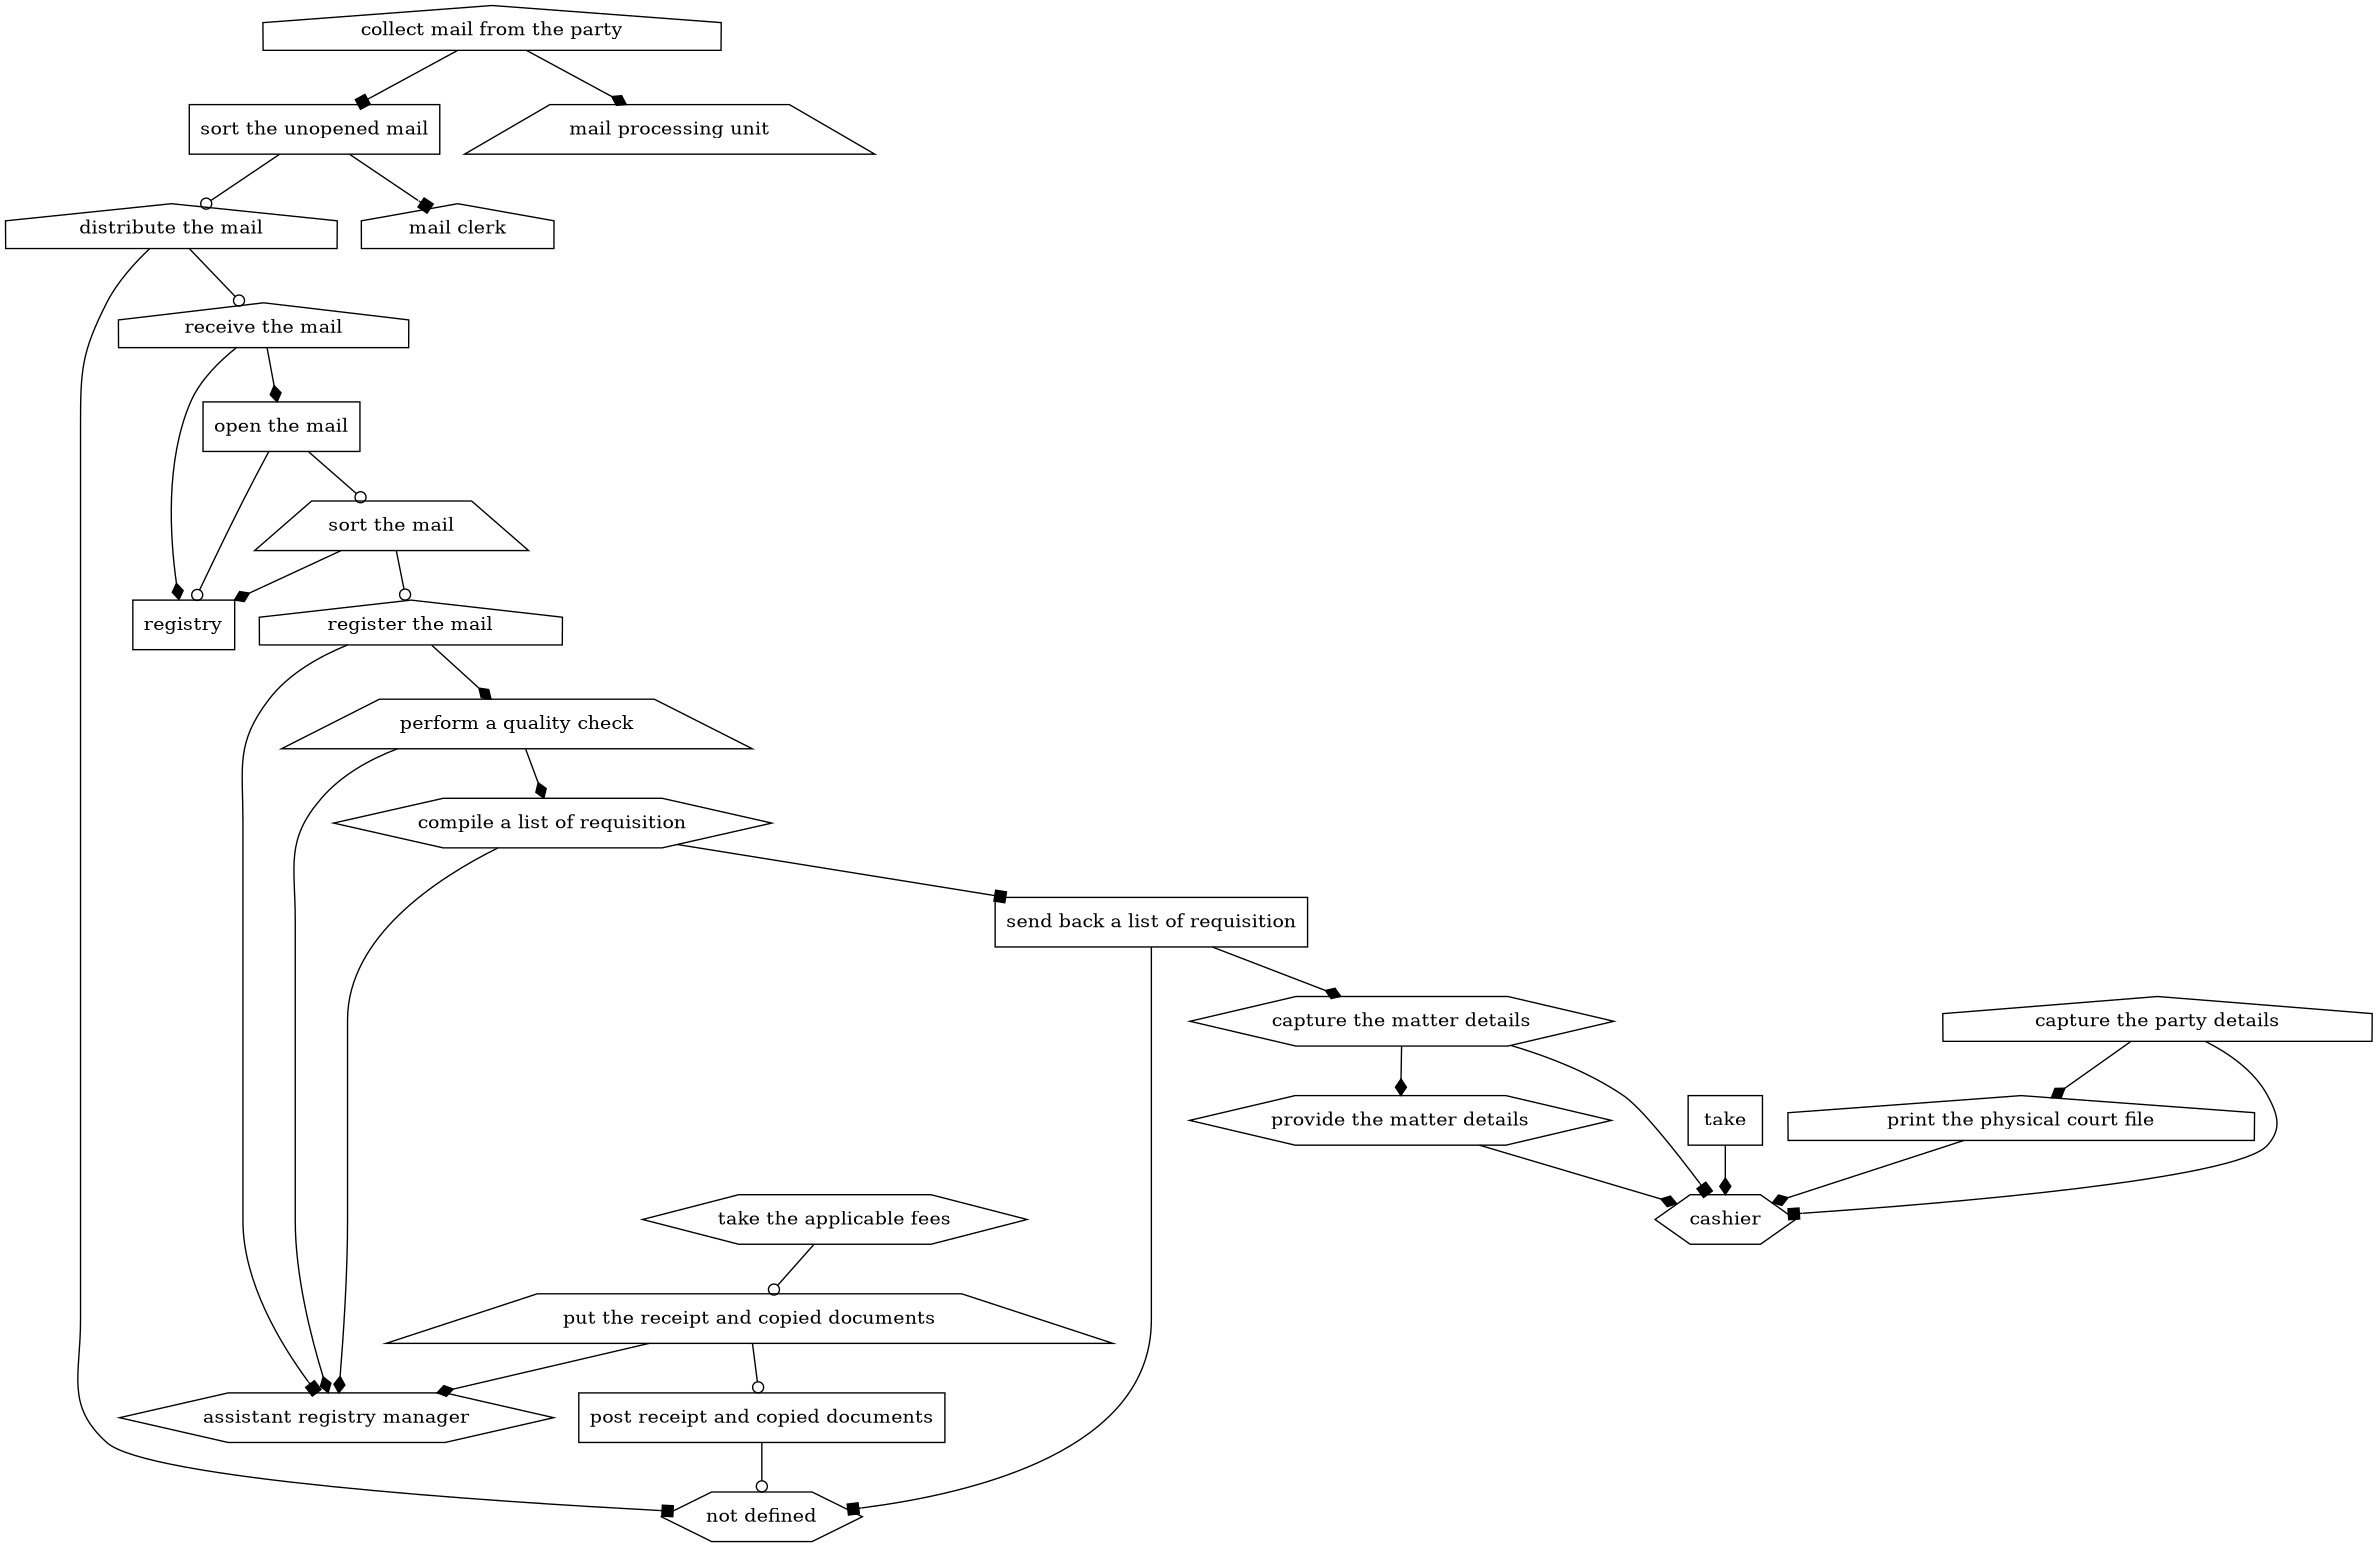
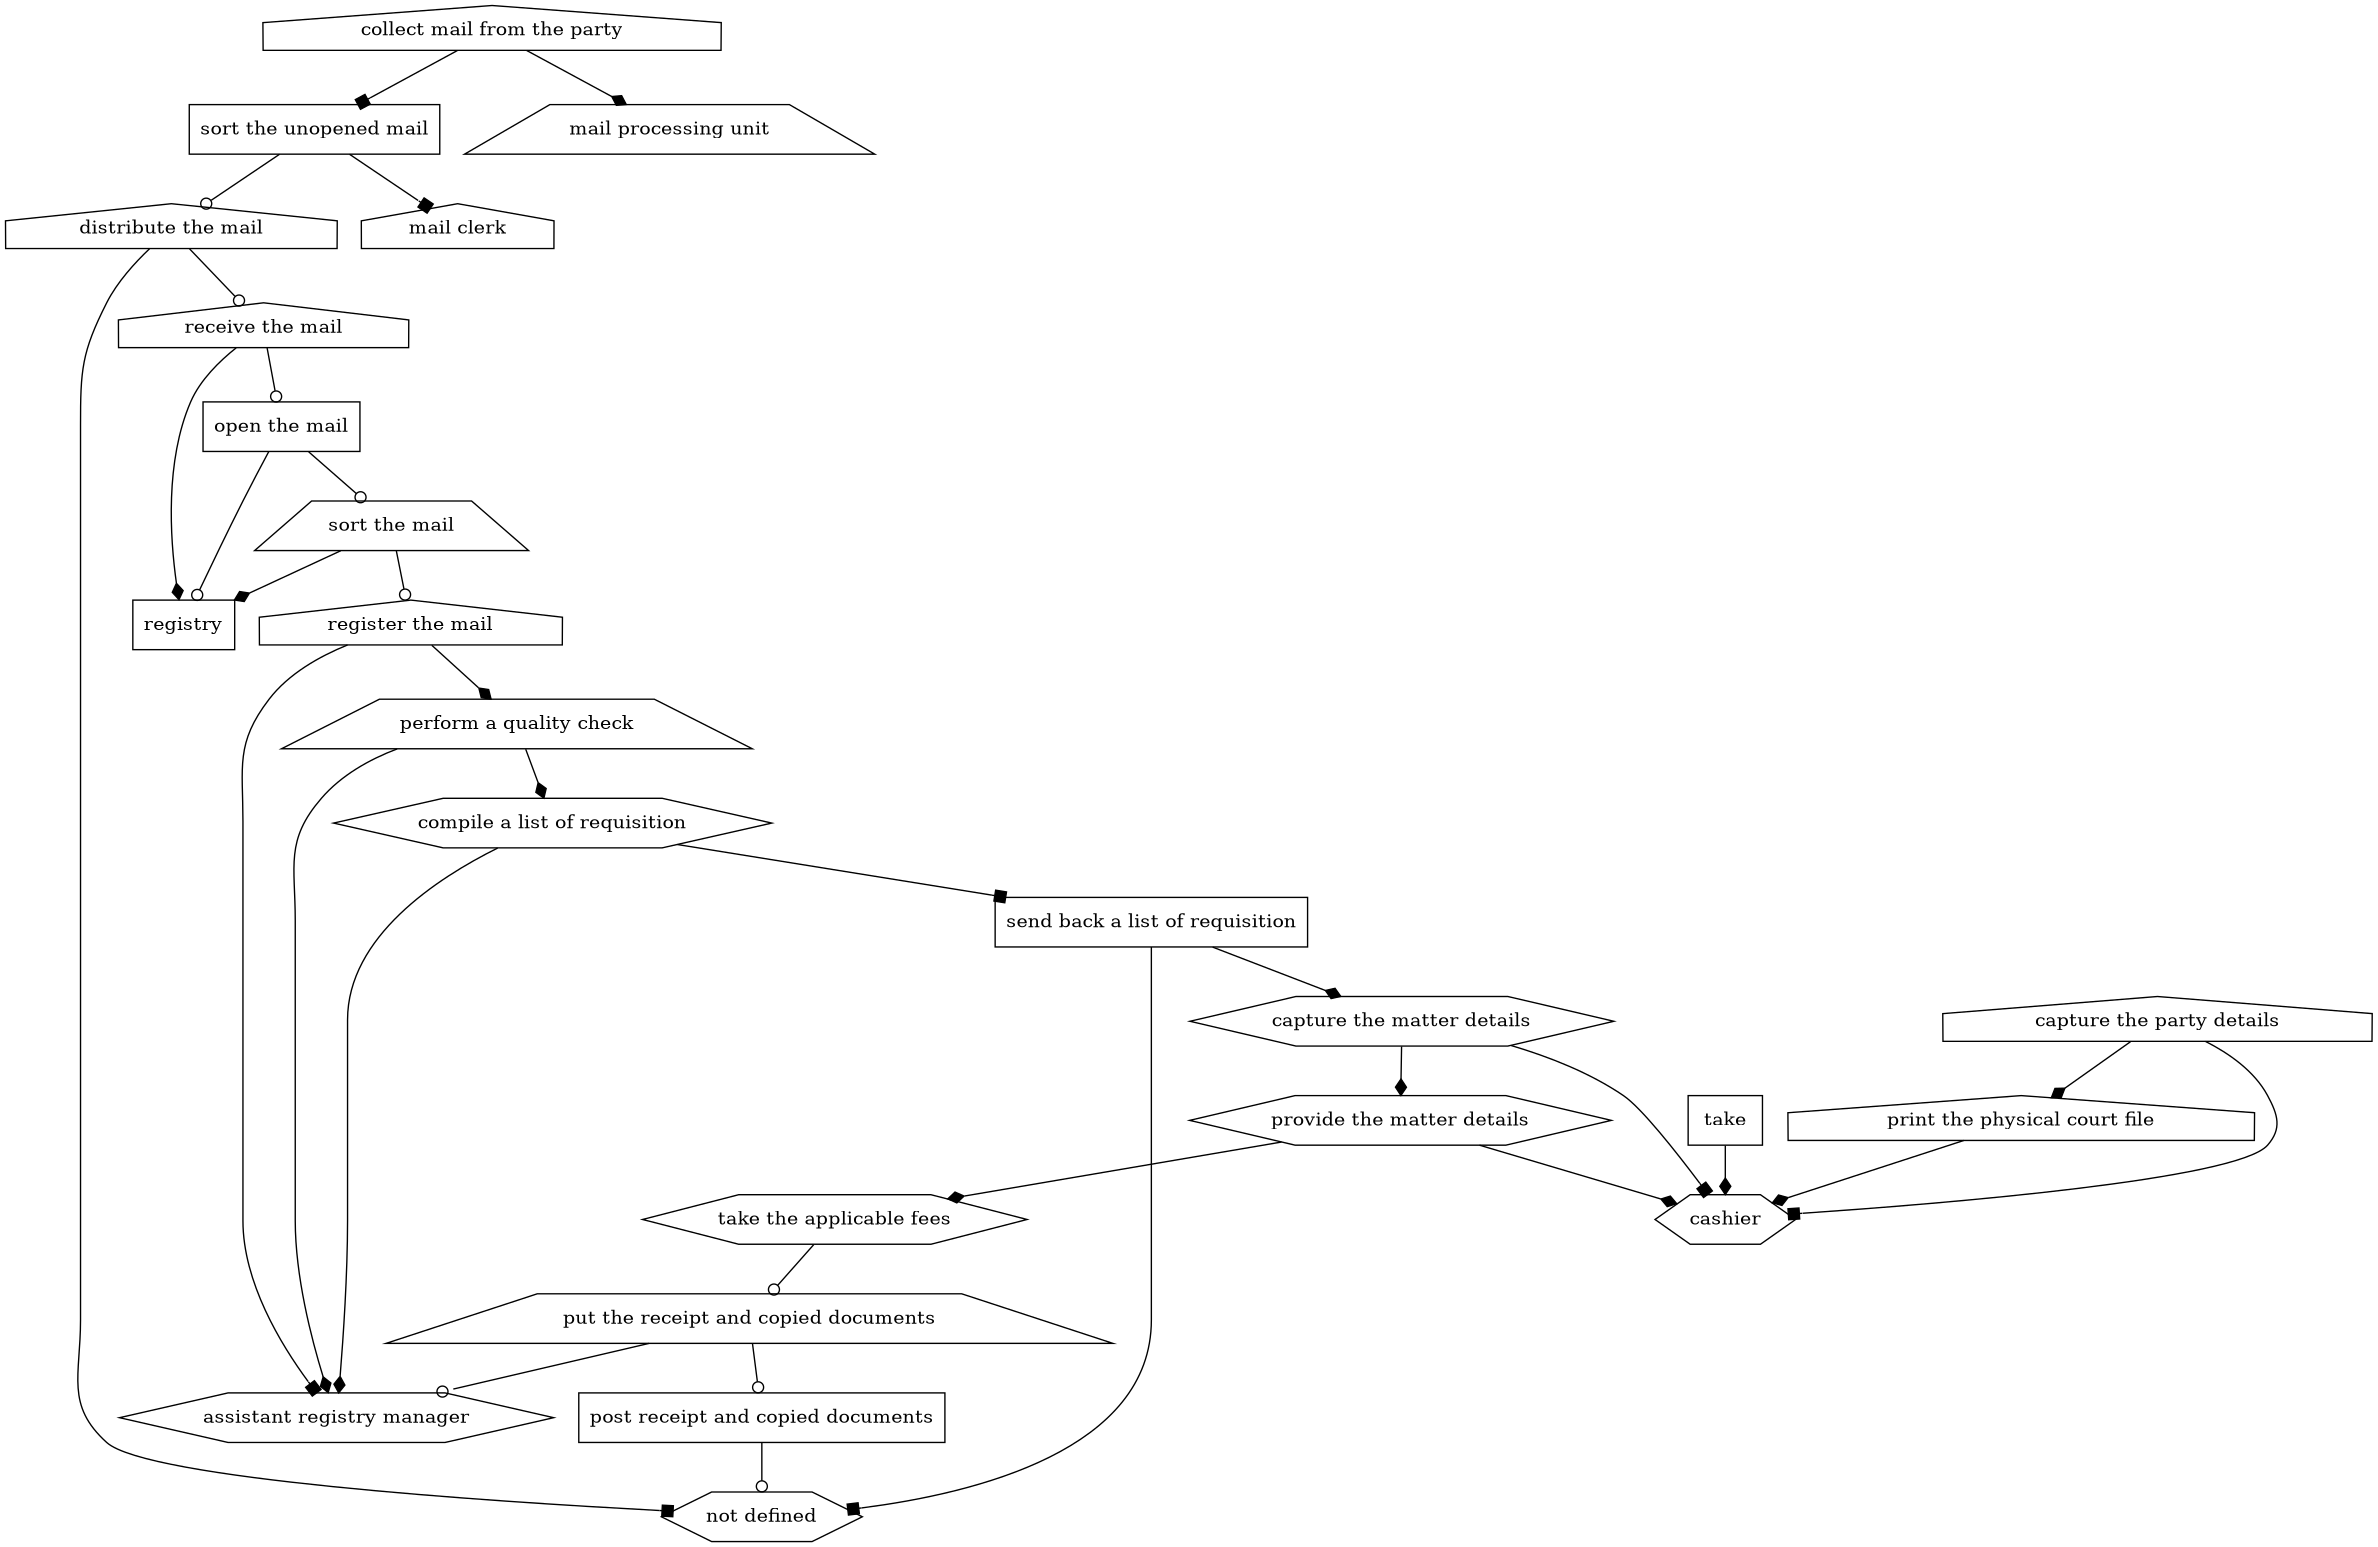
edge "receive the mail" -> "open the mail": arrowhead diamond -> odot
edge "provide the matter details" -> "take the applicable fees": added
edge "put the receipt and copied documents" -> "assistant registry manager": arrowhead diamond -> odot
